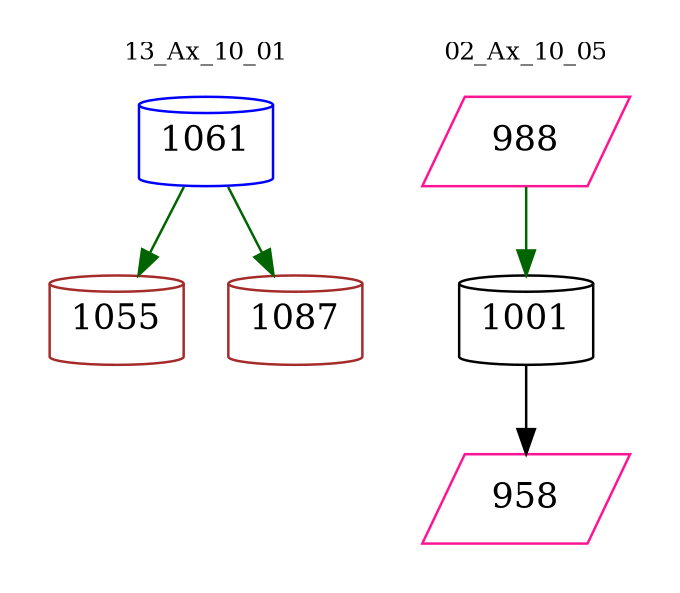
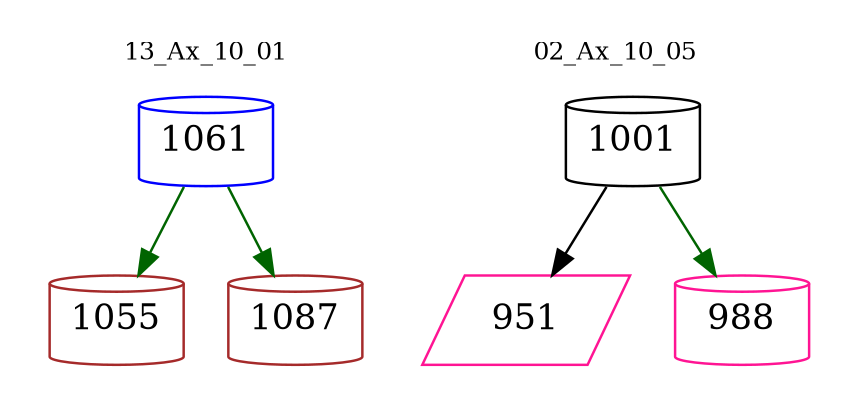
node "988": shape parallelogram -> cylinder
edge "988" -> "1001": reversed
node "958": label "958" -> "951"
